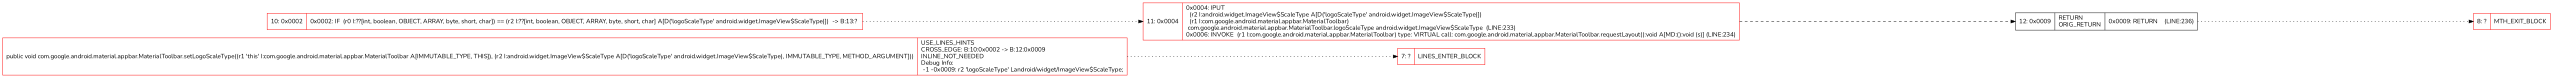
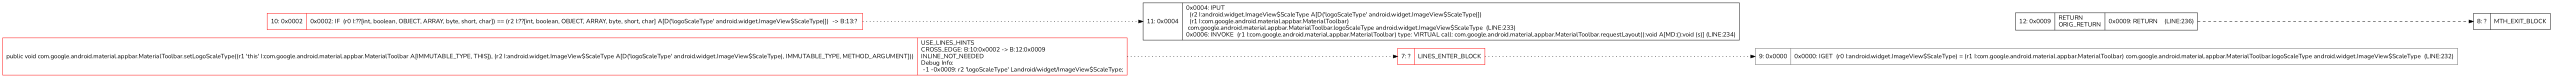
node "11: 0x0004": color red -> black
edge "11: 0x0004" -> "12: 0x0009": removed
edge "12: 0x0009" -> "8: ?": style dotted -> dashed
node "8: ?": color red -> black
node "9: 0x0000": added
